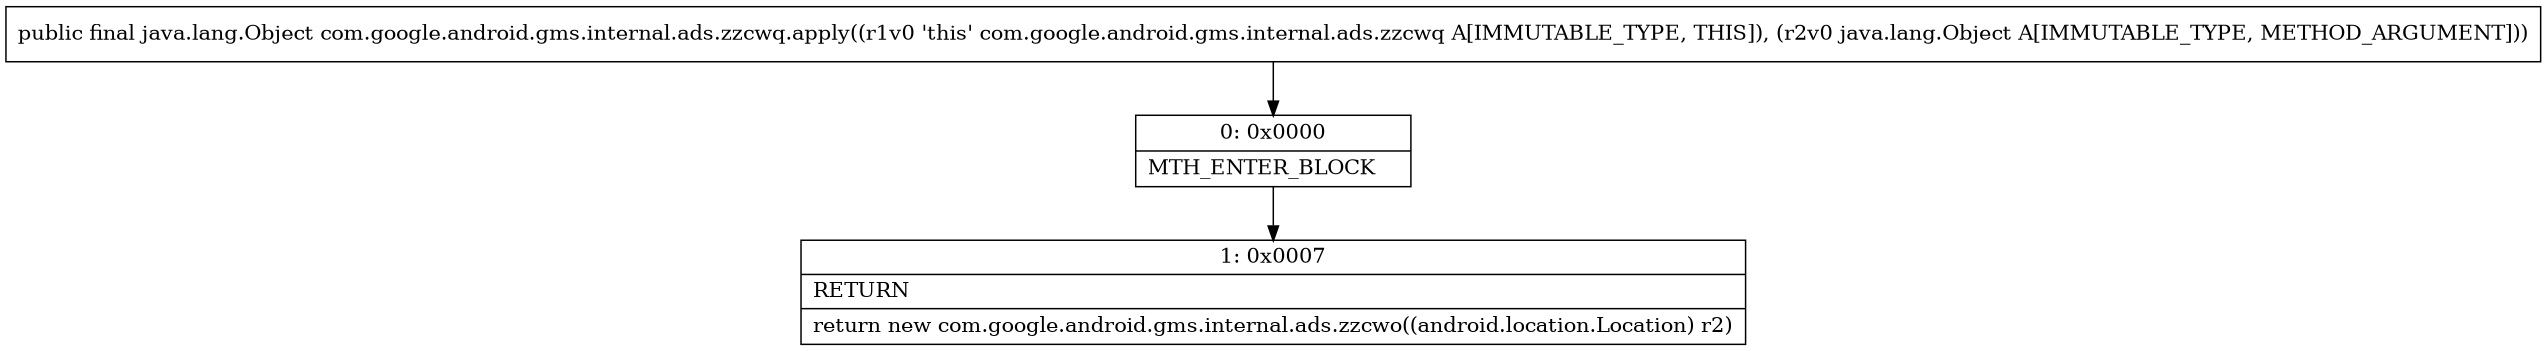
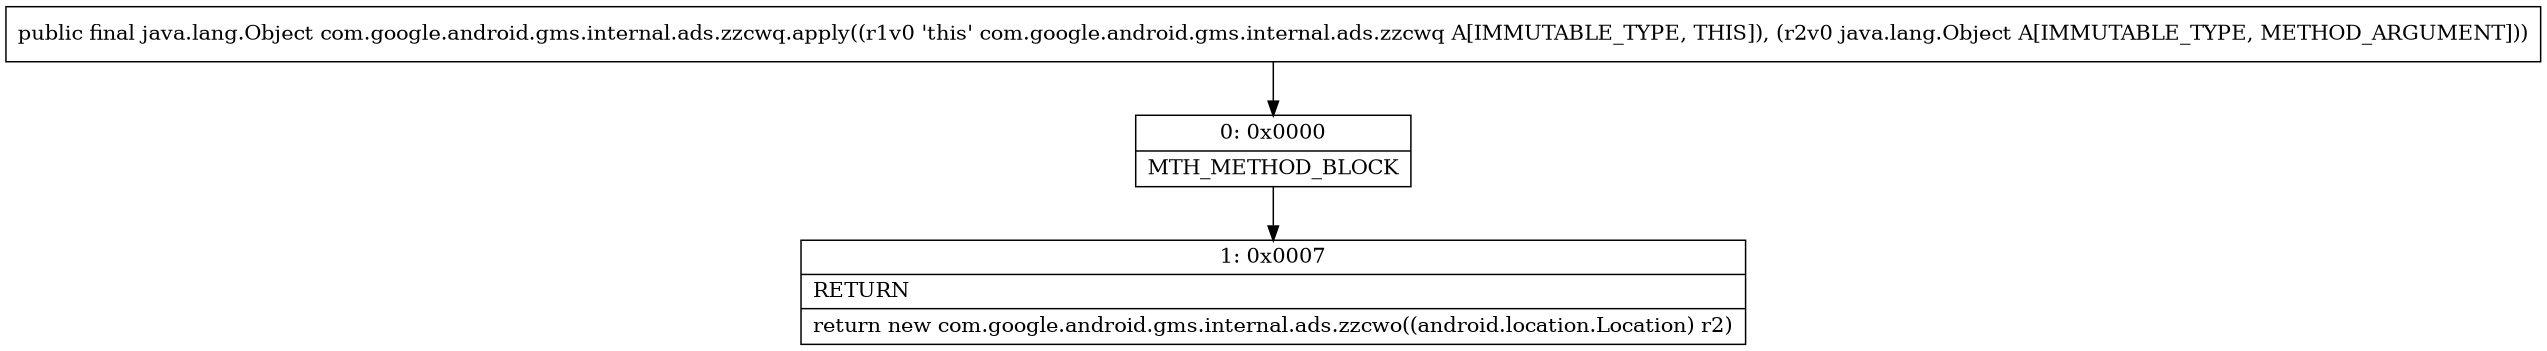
node "0: 0x0000": text "MTH_ENTER_BLOCK" -> "MTH_METHOD_BLOCK"
